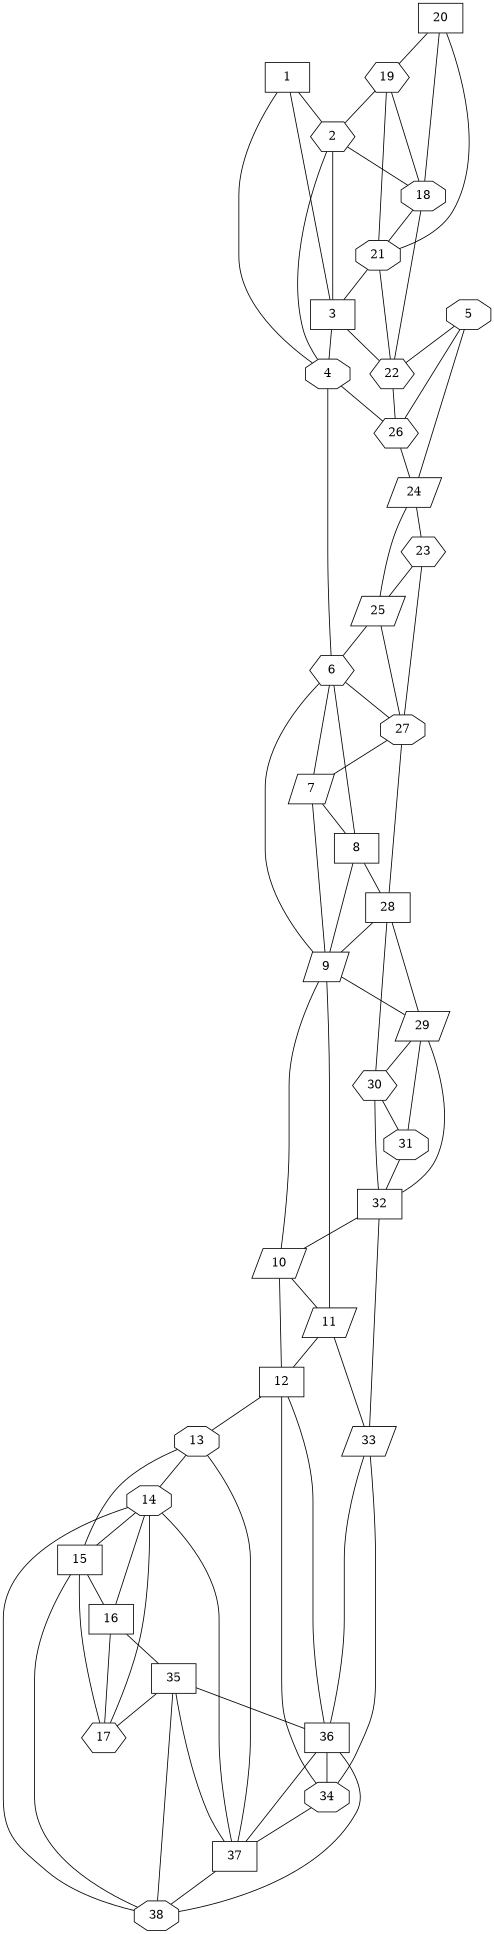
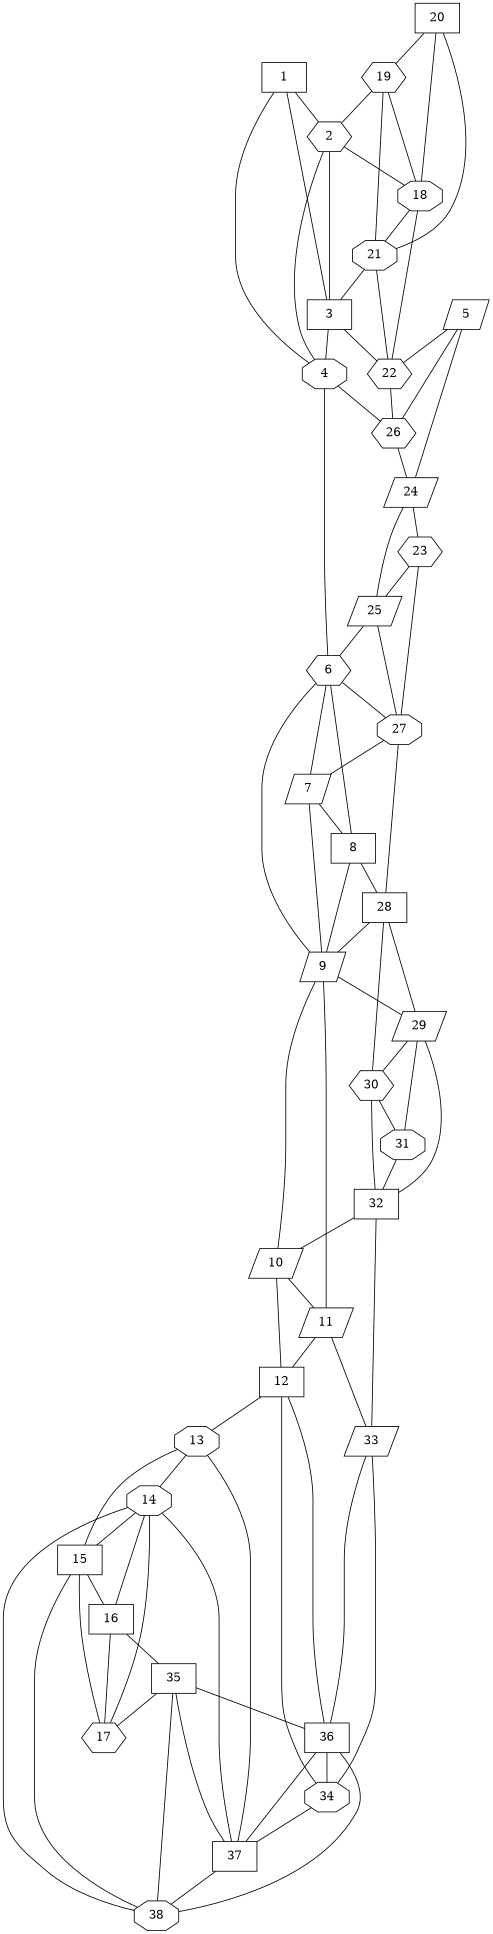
node "5": shape octagon -> parallelogram
